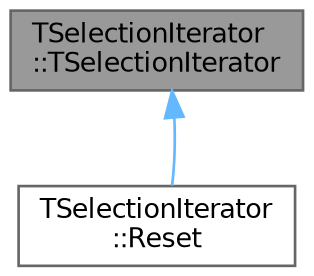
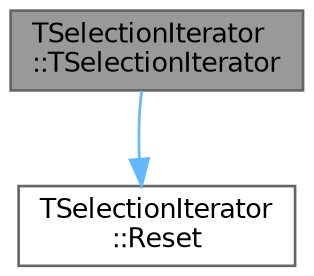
edge "TSelectionIterator ::Reset" -> "TSelectionIterator ::TSelectionIterator": reversed
